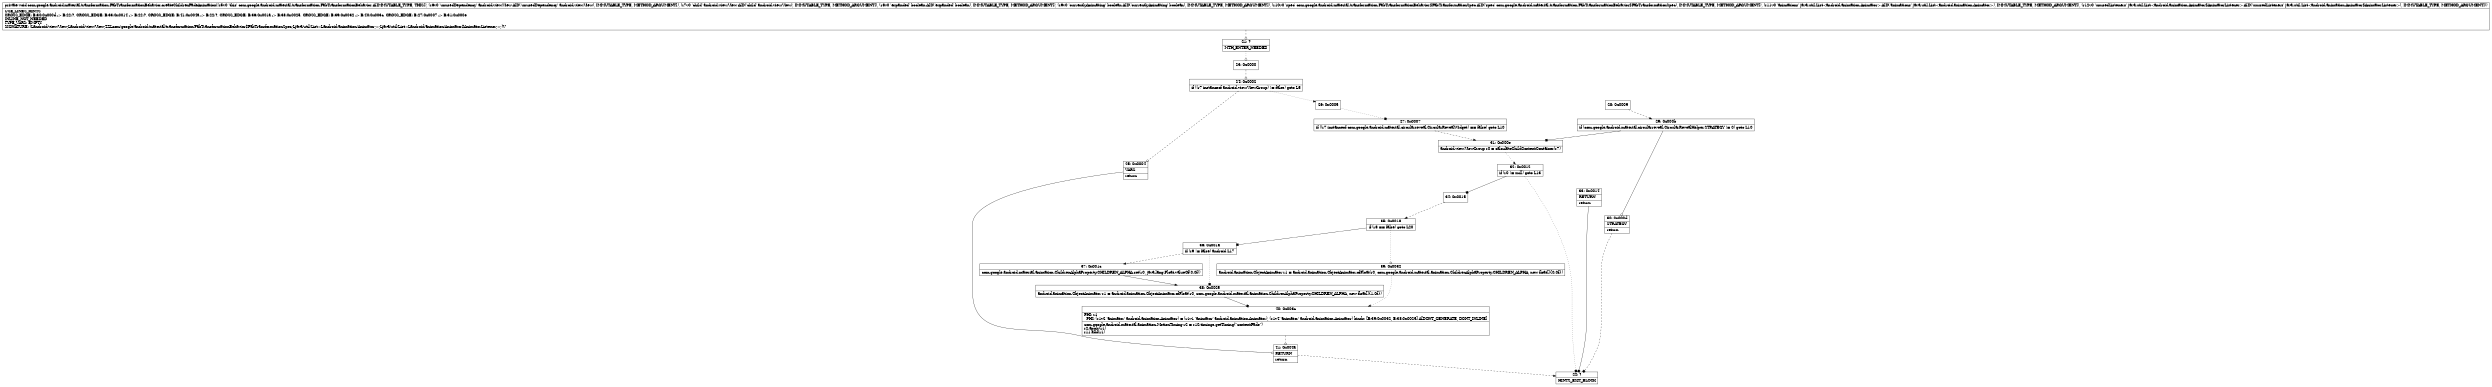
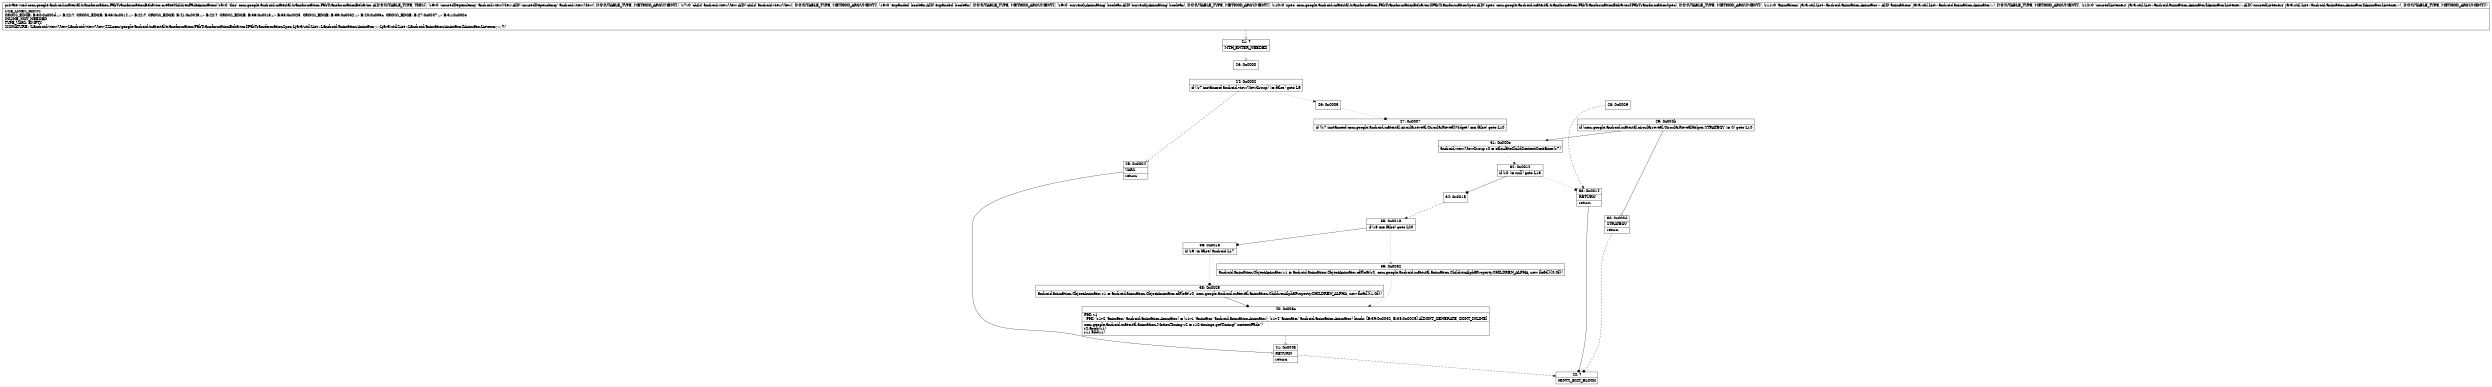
edge "23: 0x0000" -> "24: 0x0002": removed
edge "28: 0x0009" -> "29: 0x000b": now "28: 0x0009" -> "33: 0x0014"
edge "27: 0x0007" -> "31: 0x000e": removed
edge "29: 0x000b" -> "31: 0x000e": arrowhead box -> normal
edge "32: 0x0012" -> "22: ?": now "32: 0x0012" -> "33: 0x0014"
node "37: 0x001c": removed
